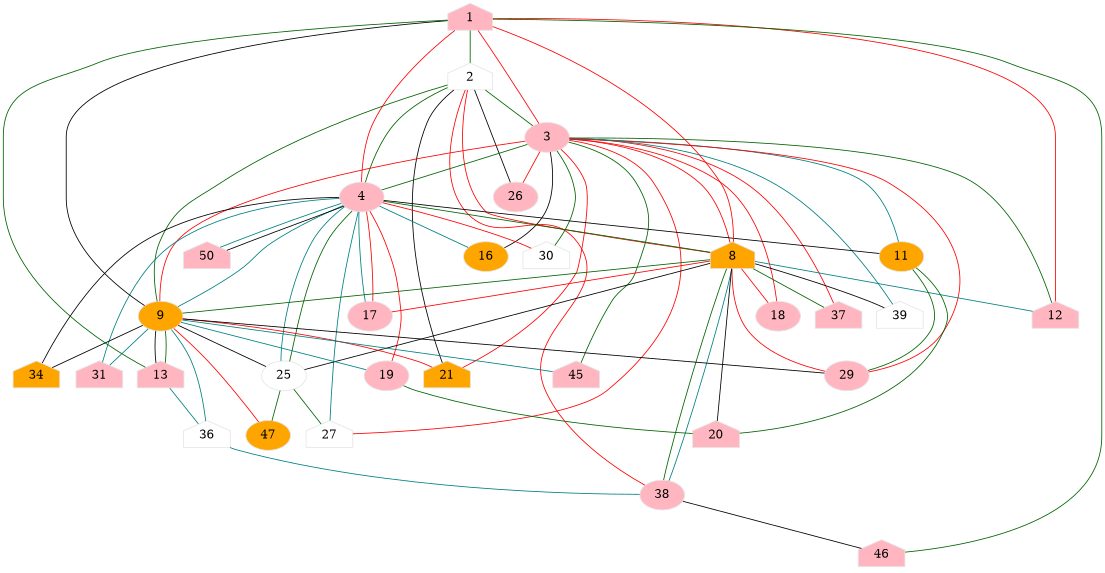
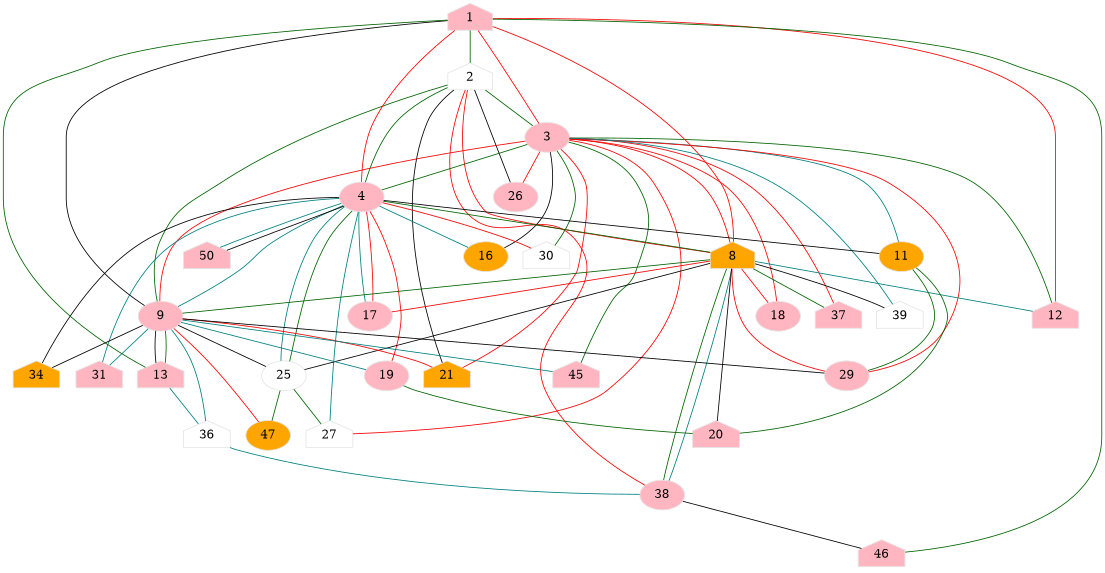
node "9": fillcolor orange -> lightpink
